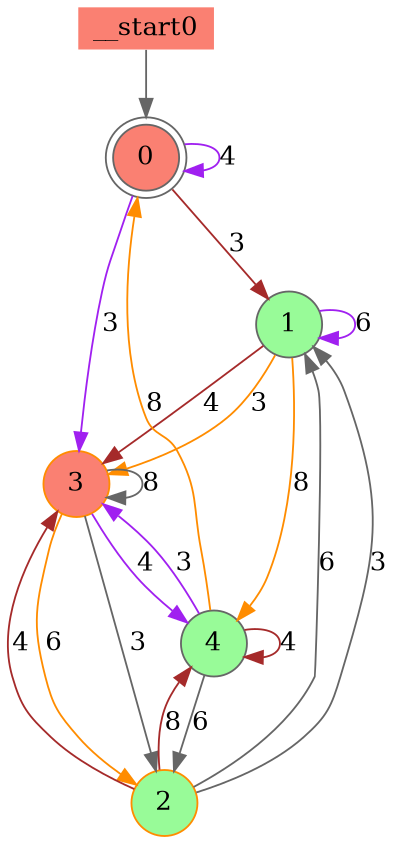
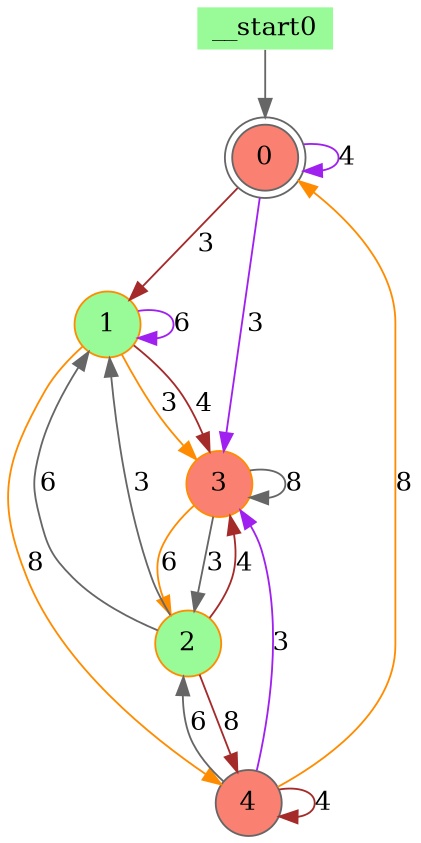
node "__start0": fillcolor salmon -> palegreen
node "1": color gray40 -> darkorange
edge "3" -> "4": removed, label "4"
node "4": fillcolor palegreen -> salmon
